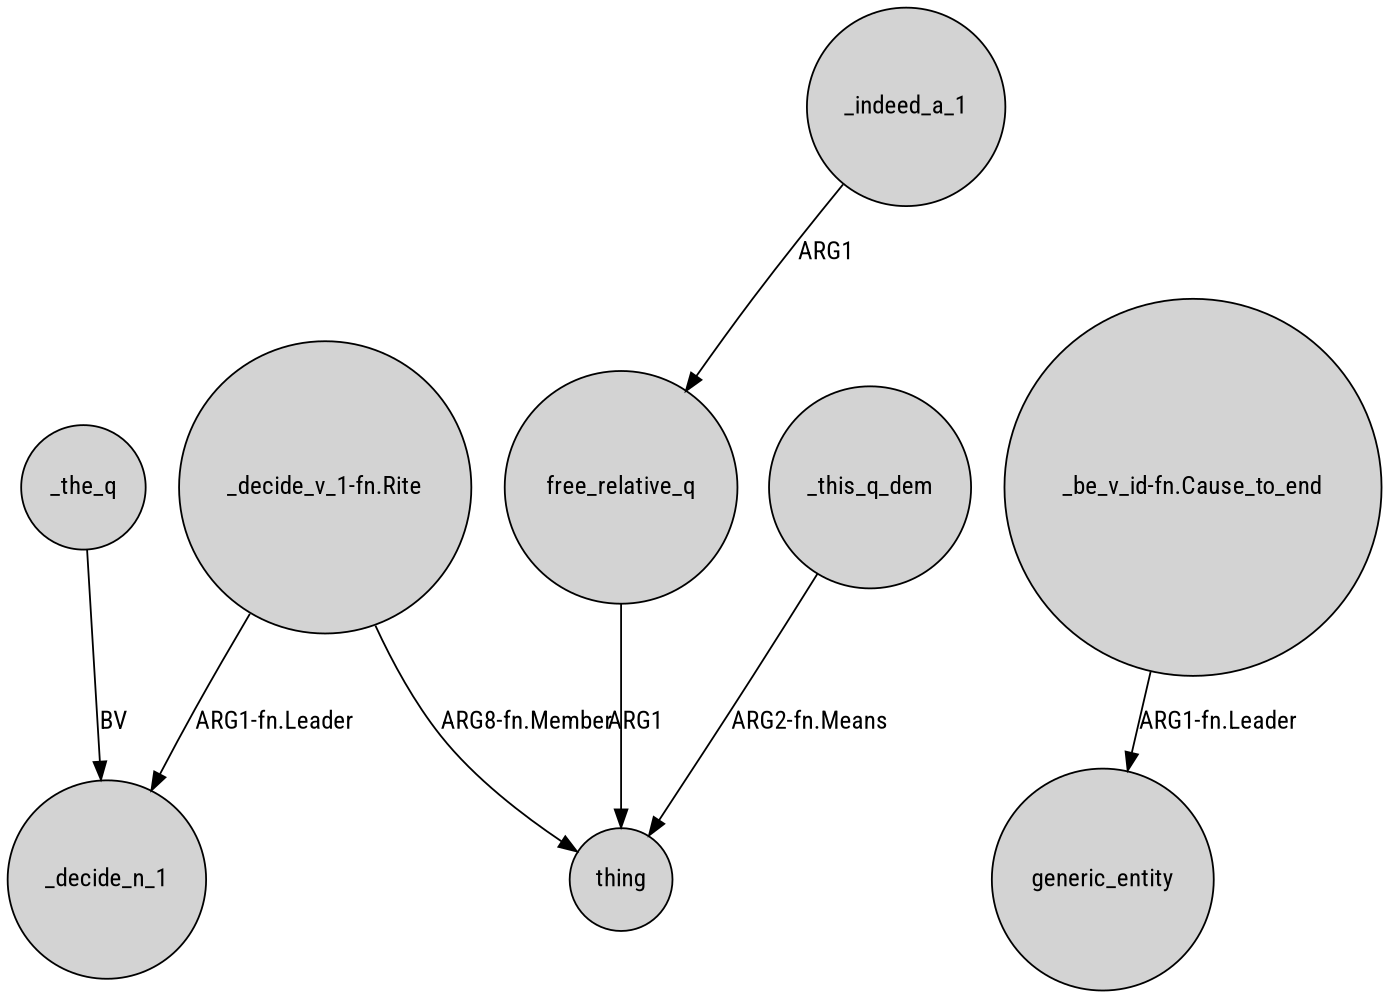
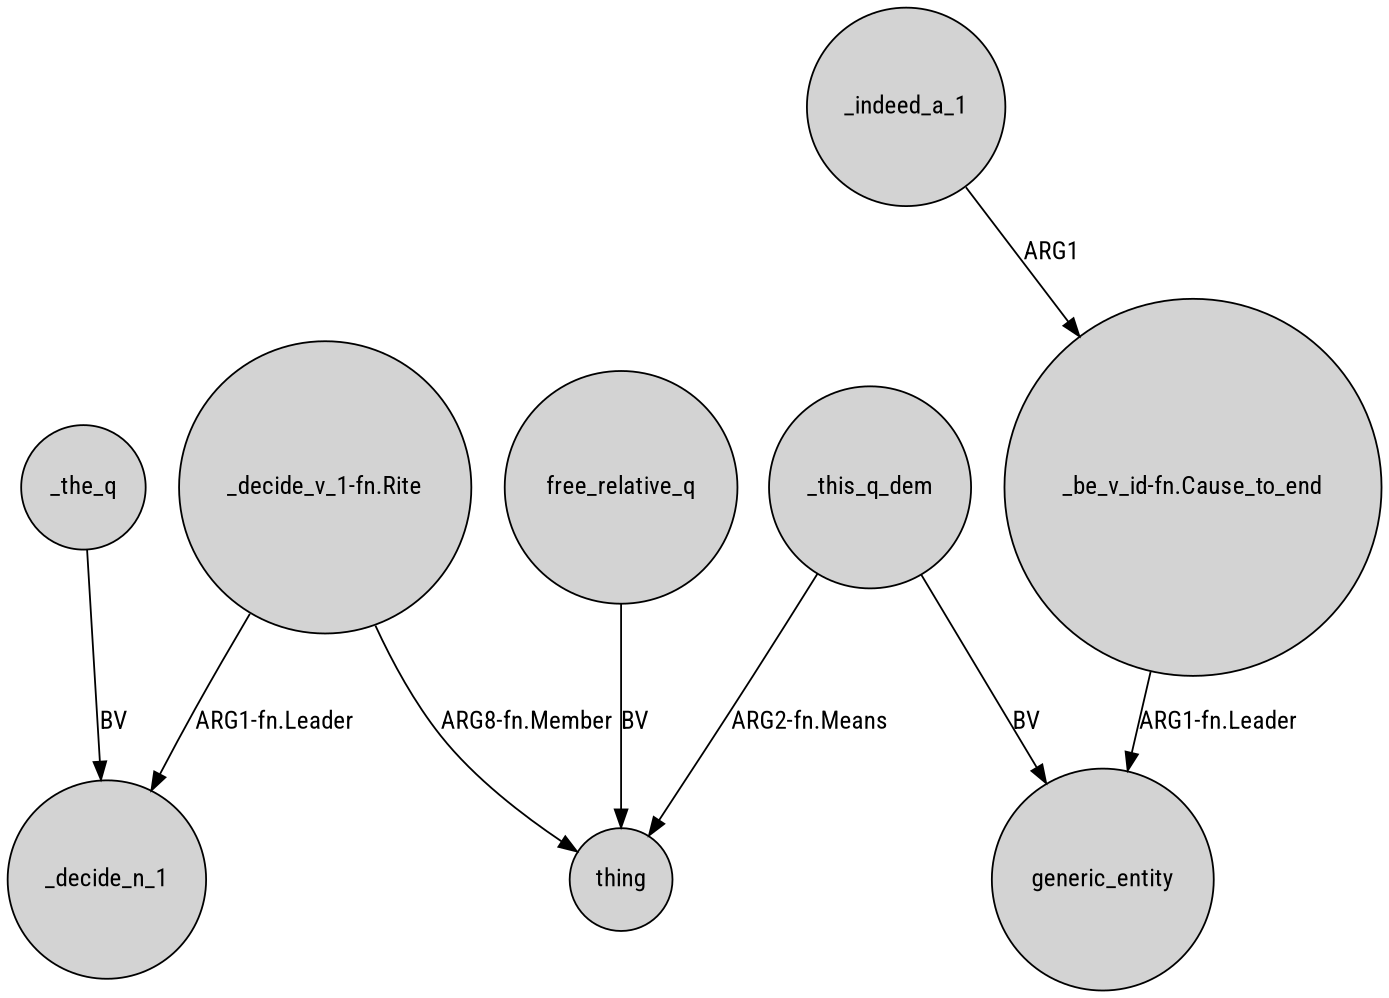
edge "_indeed_a_1" -> "free_relative_q": now "_indeed_a_1" -> "_be_v_id-fn.Cause_to_end"
edge "_this_q_dem" -> "generic_entity": added, label "BV"
edge "free_relative_q" -> "thing": label "ARG1" -> "BV"
